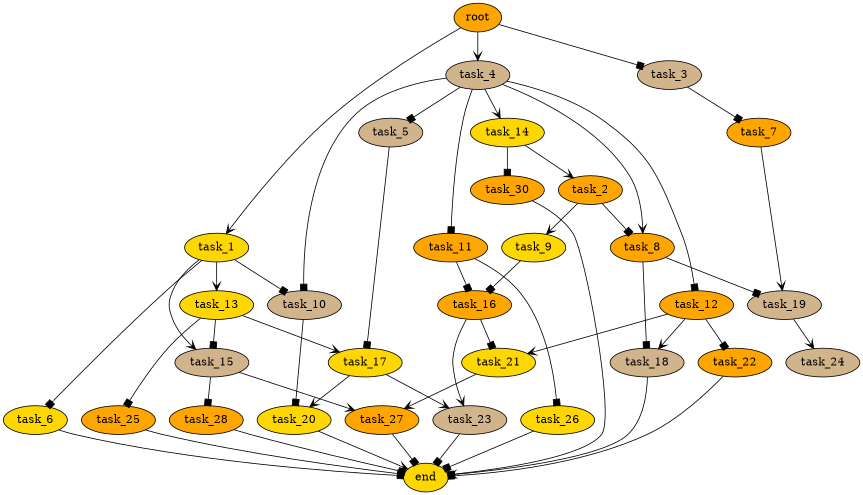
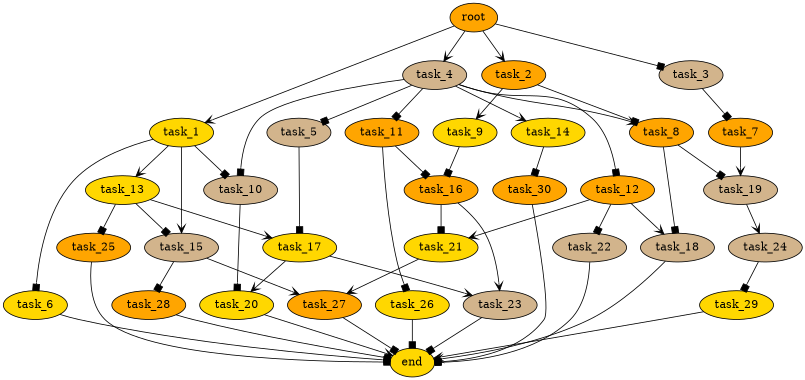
edge "task_14" -> "task_2": now "root" -> "task_2"
node "task_29": added
node "task_22": fillcolor orange -> tan
